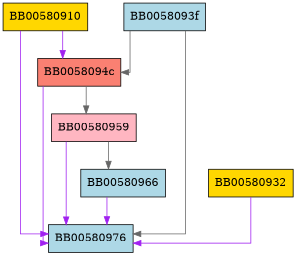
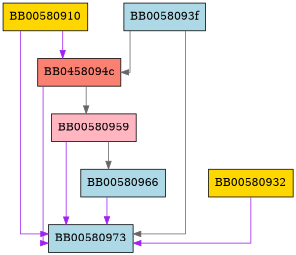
node "BB0058094c": label "BB0058094c" -> "BB0458094c"
node "BB00580976": label "BB00580976" -> "BB00580973"
